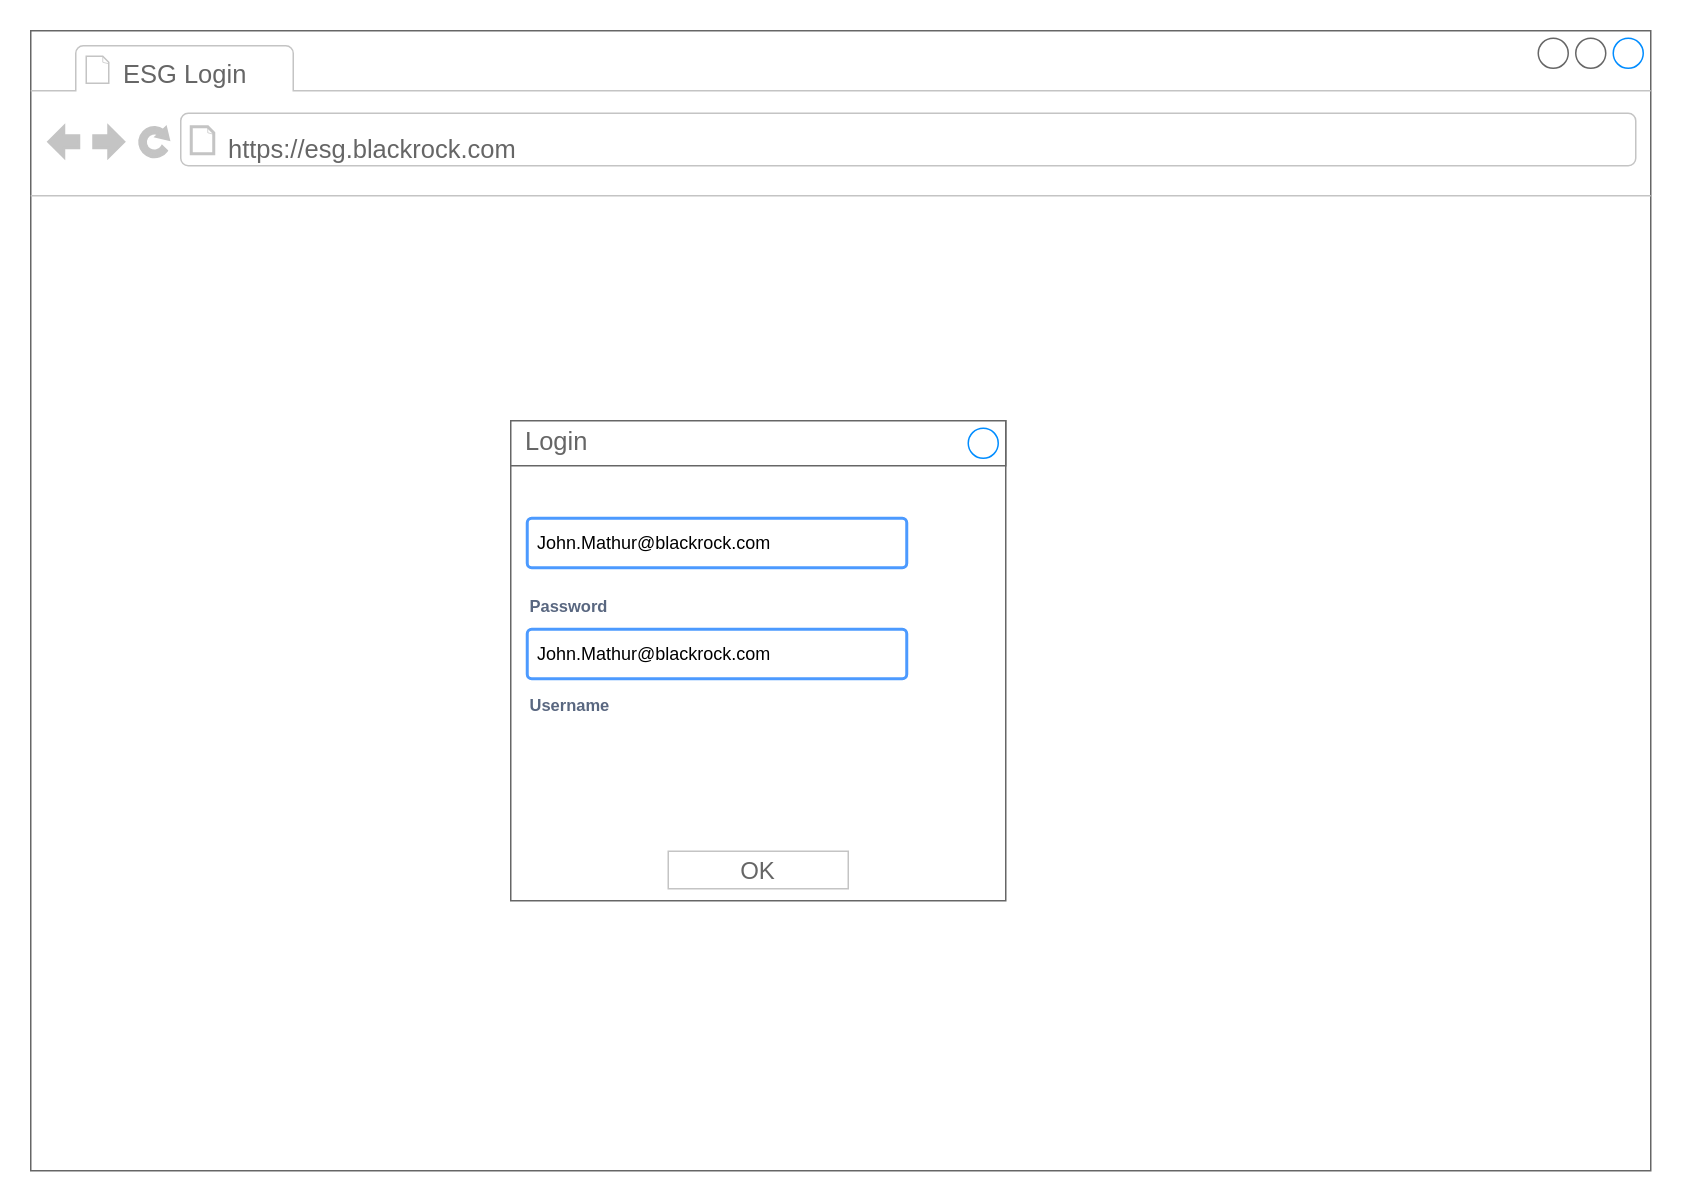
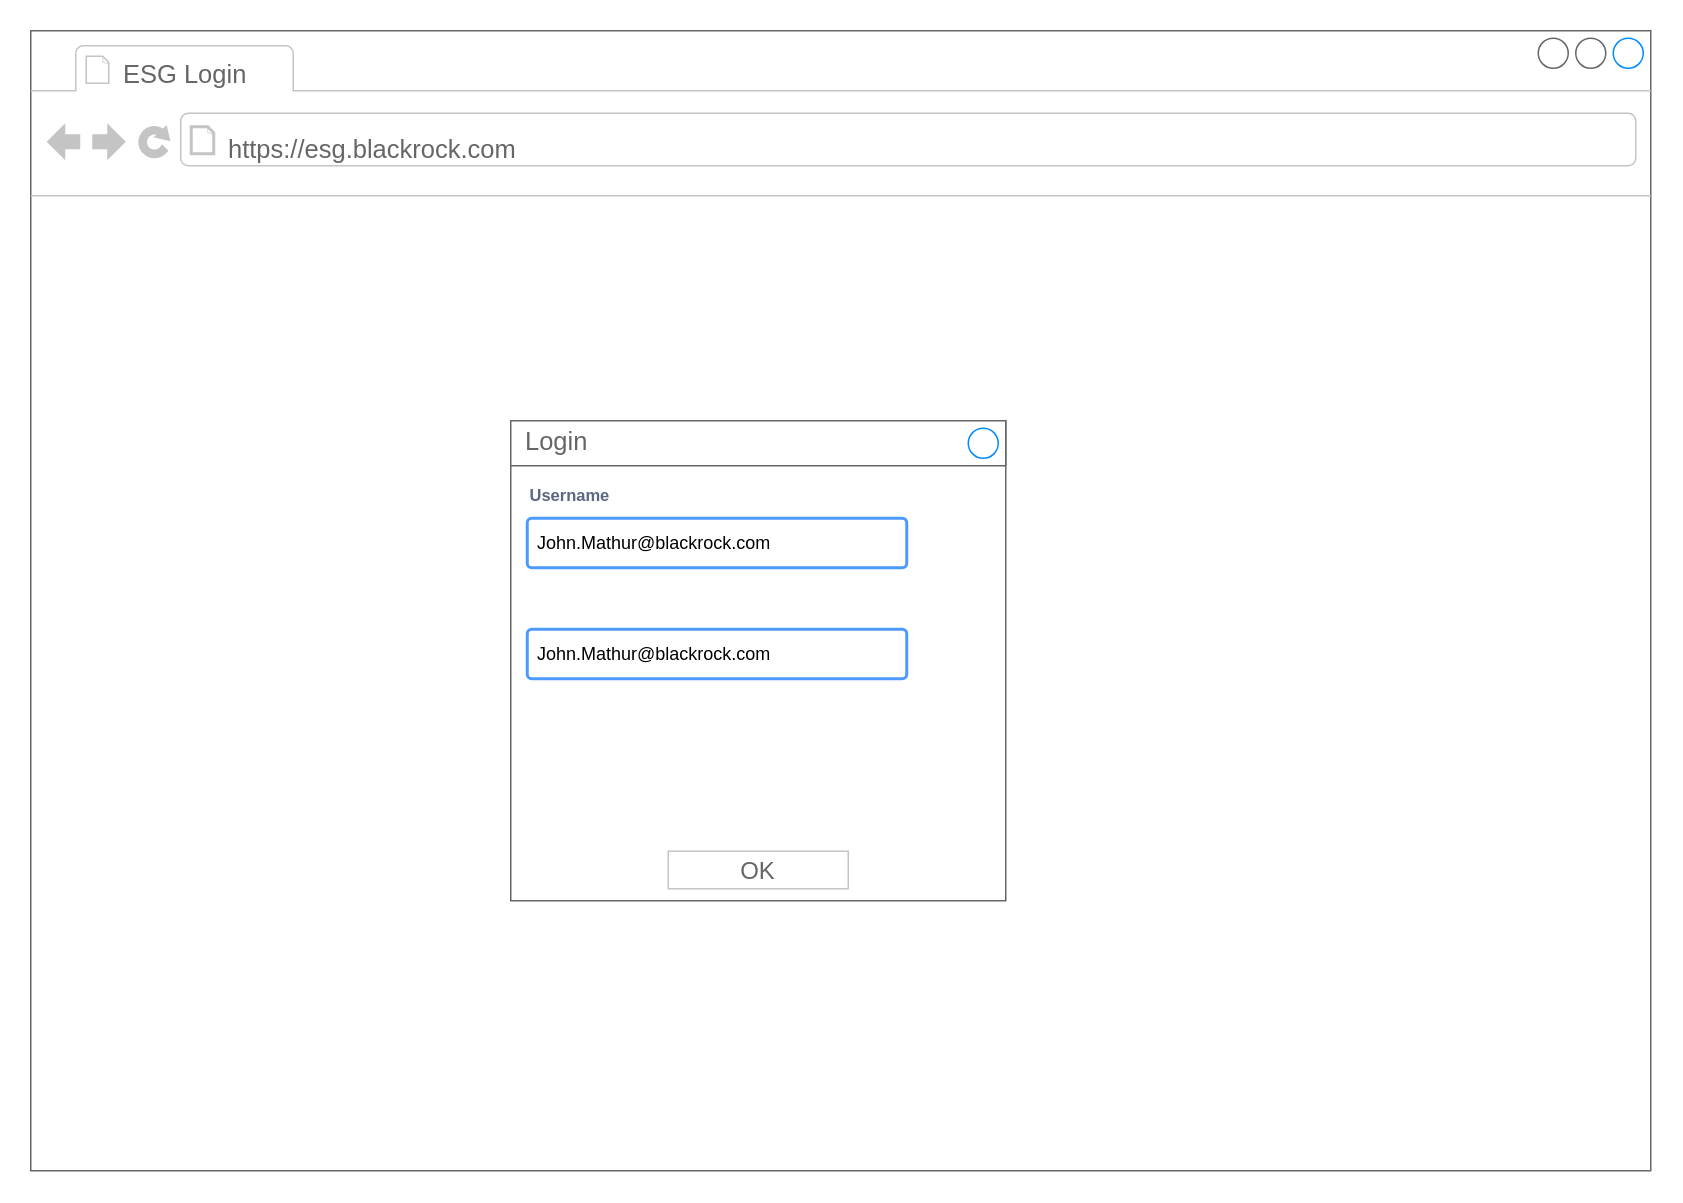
node "Password": removed
node "Username": moved (725, 706) -> (725, 496)
